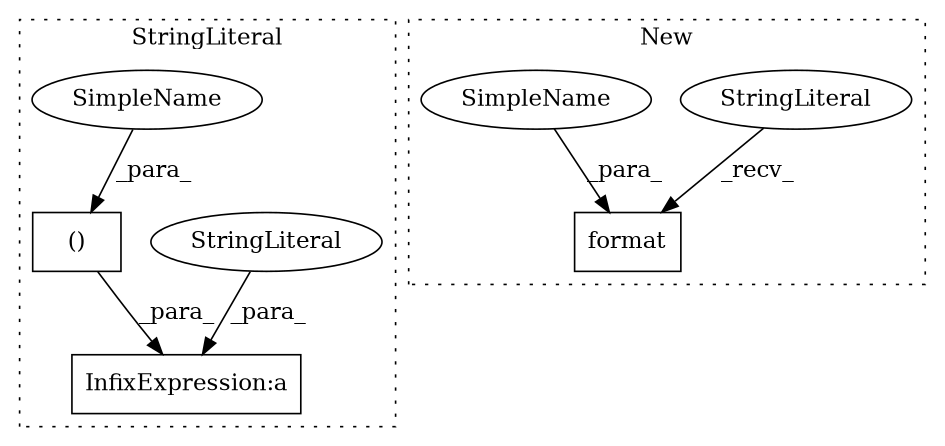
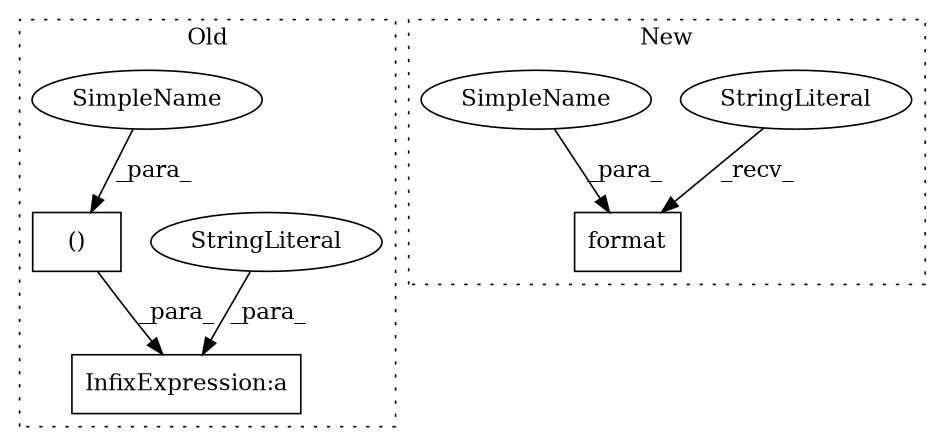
cluster "StringLiteral": label "StringLiteral" -> "Old"
